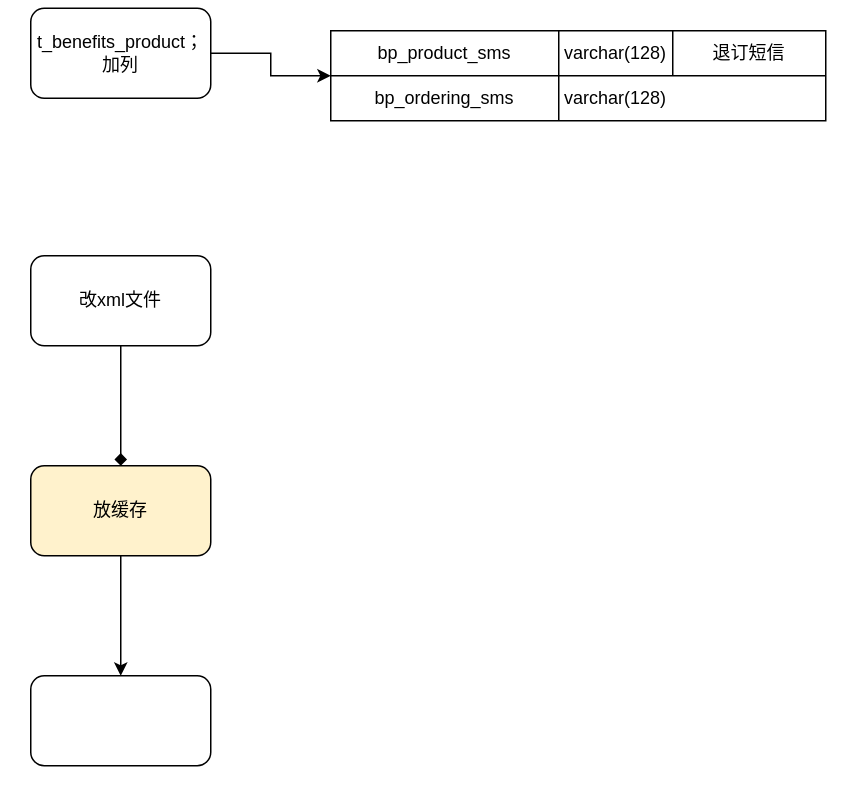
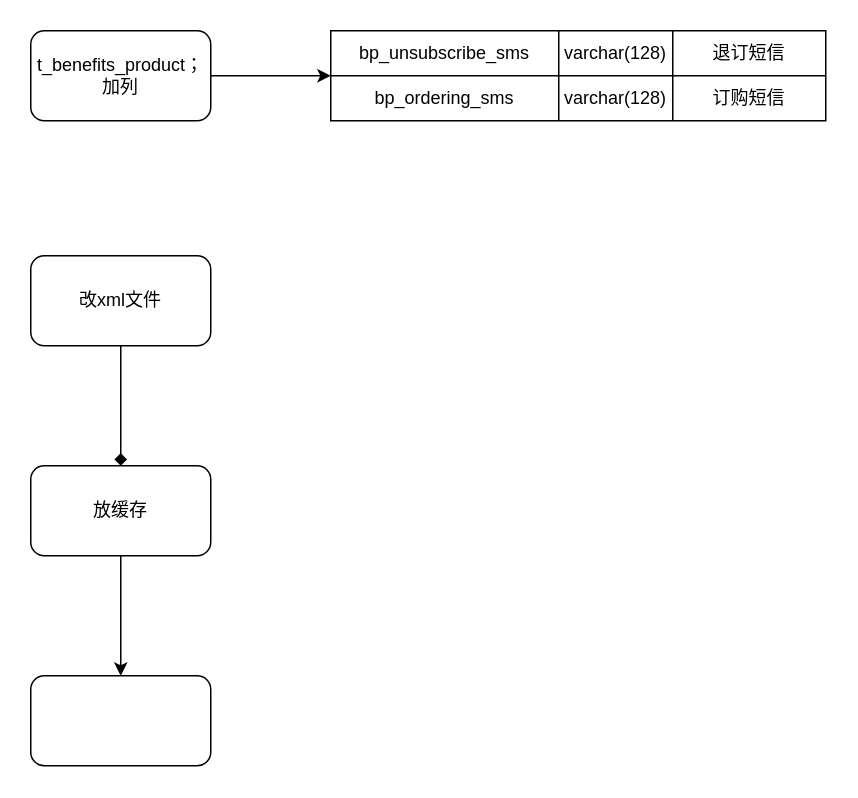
node "t_benefits_product；加列": moved (121, 53) -> (121, 76)
node "bp_product_sms": label "bp_product_sms" -> "bp_unsubscribe_sms"
node "订购短信": added
node "放缓存": fillcolor #fff2cc -> #ffffff
